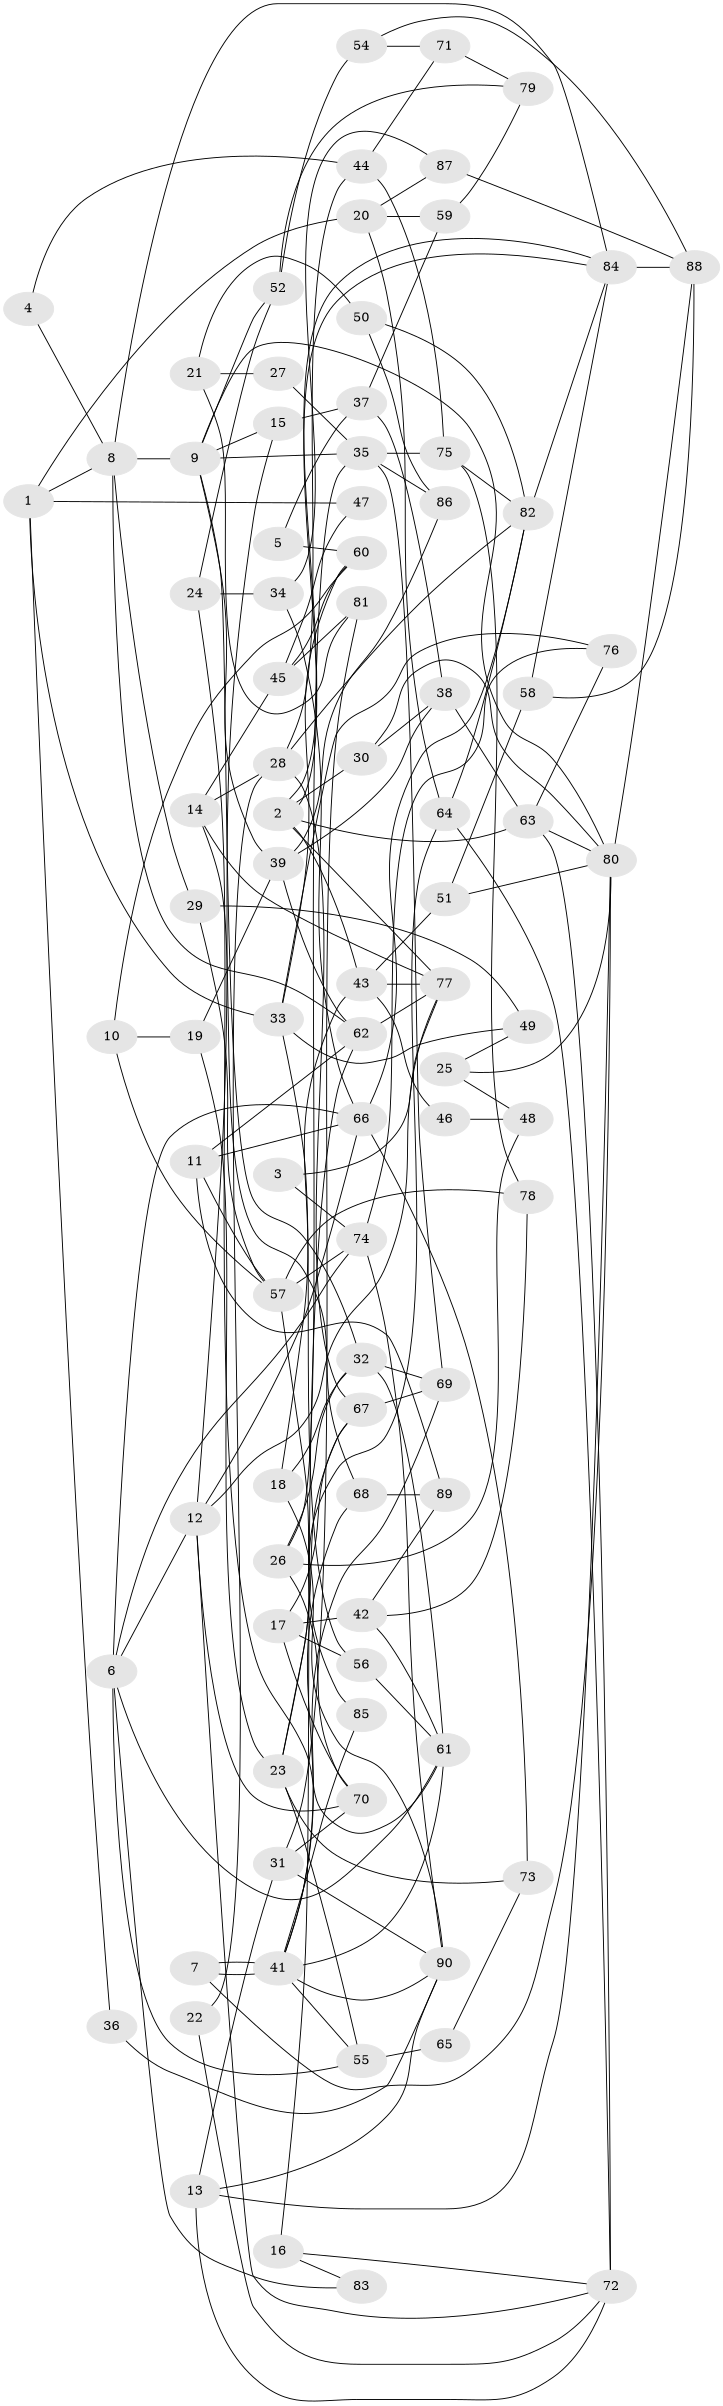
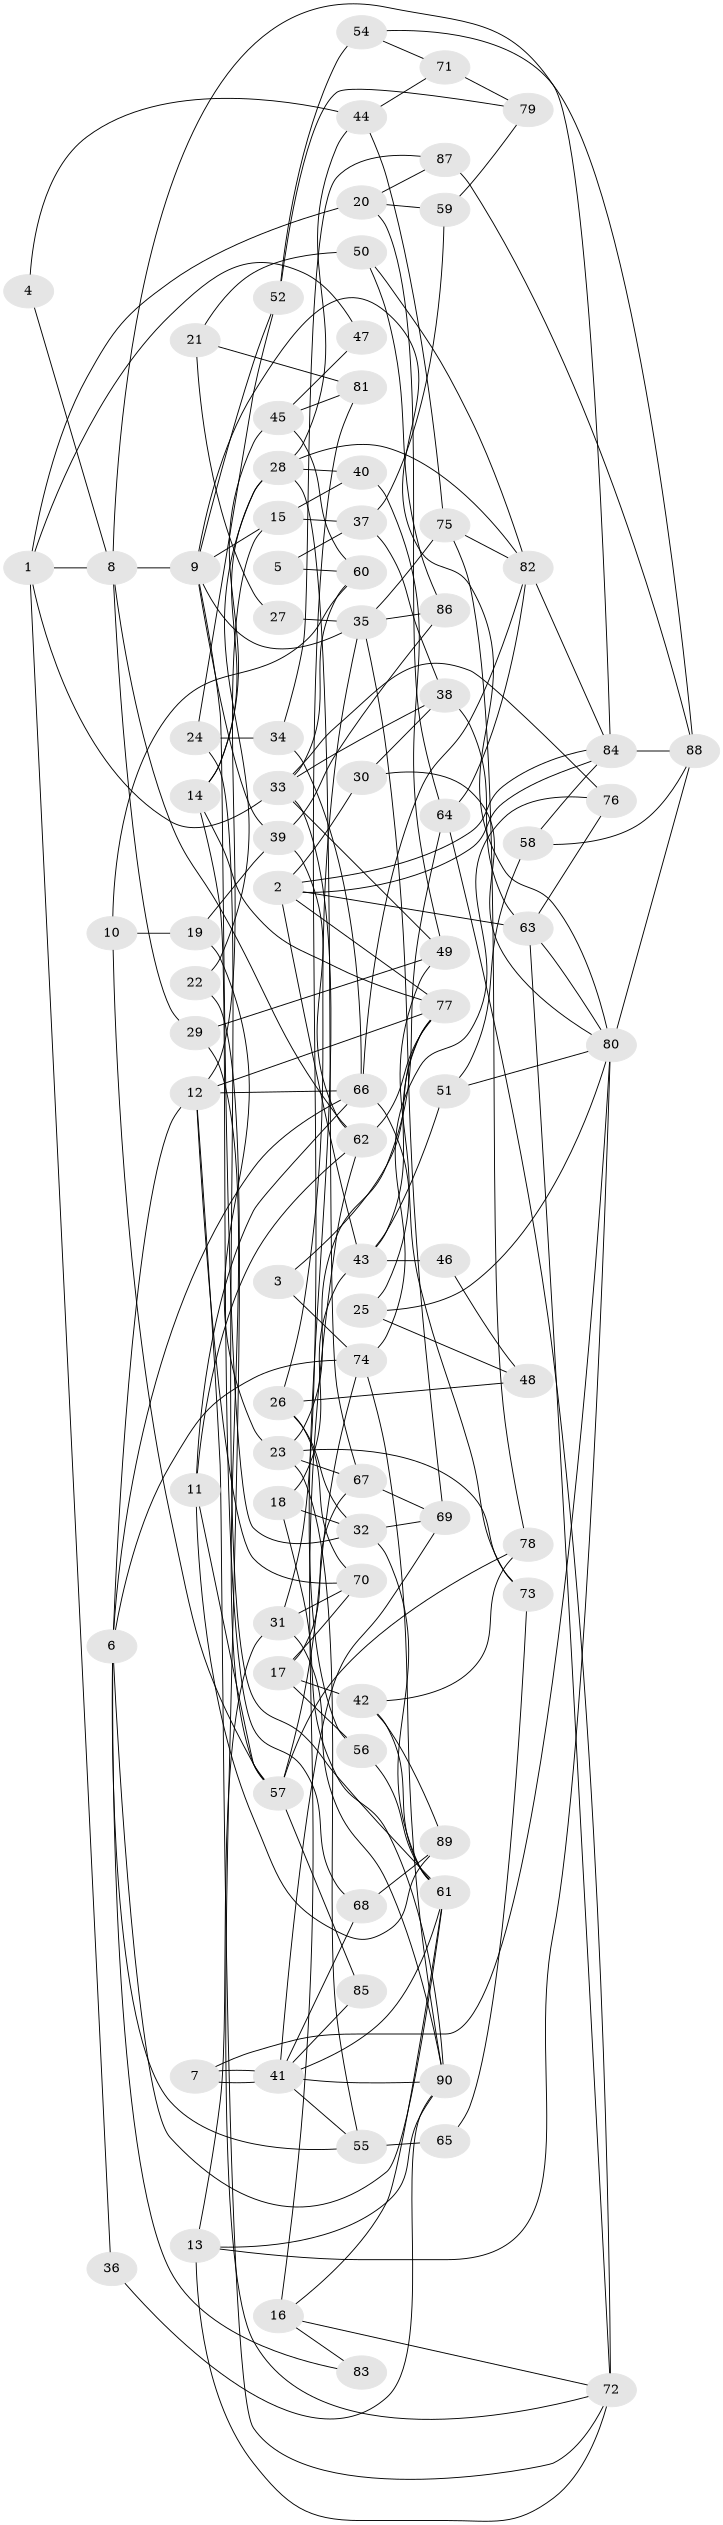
node "40": added
edge "38" -- "39": now "38" -- "33"
edge "61" -- "16": added
